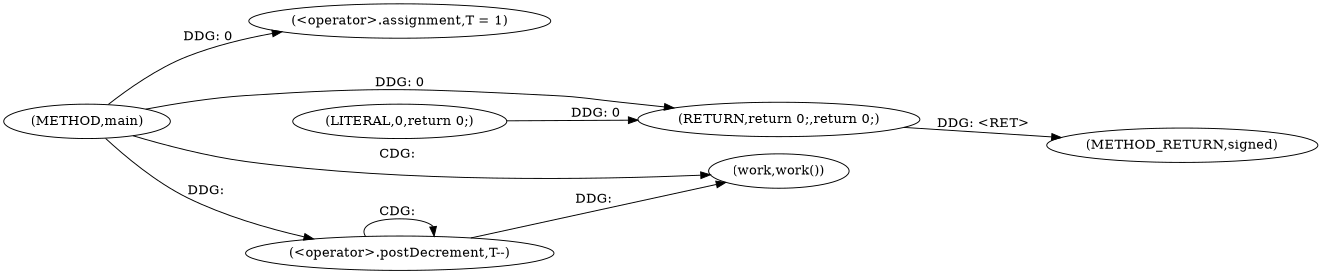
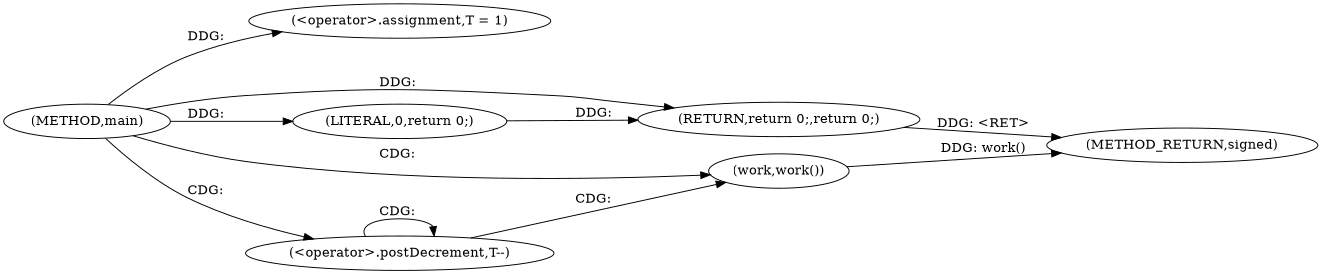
edge "(METHOD,main)" -> "(<operator>.assignment,T = 1)": label "DDG: 0" -> "DDG: "
edge "(METHOD,main)" -> "(RETURN,return 0;,return 0;)": label "DDG: 0" -> "DDG: "
edge "(LITERAL,0,return 0;)" -> "(RETURN,return 0;,return 0;)": label "DDG: 0" -> "DDG: "
edge "(METHOD,main)" -> "(LITERAL,0,return 0;)": added, label "DDG:"
edge "(work,work())" -> "(METHOD_RETURN,signed)": added, label "DDG: work()"
edge "(METHOD,main)" -> "(<operator>.postDecrement,T--)": label "DDG: " -> "CDG: "
edge "(<operator>.postDecrement,T--)" -> "(work,work())": label "DDG: " -> "CDG: "
